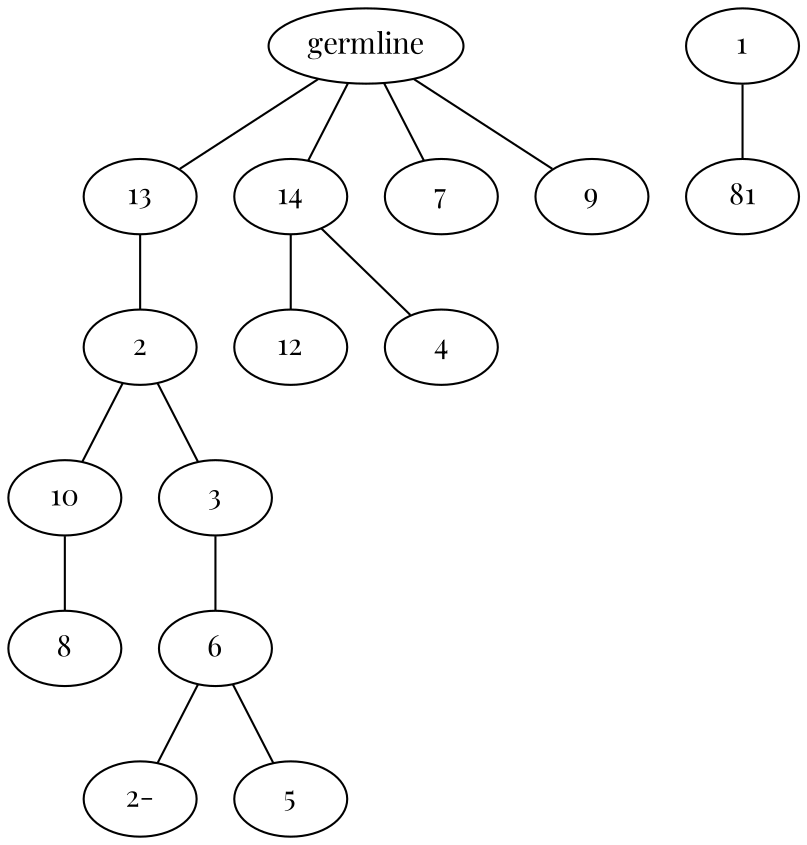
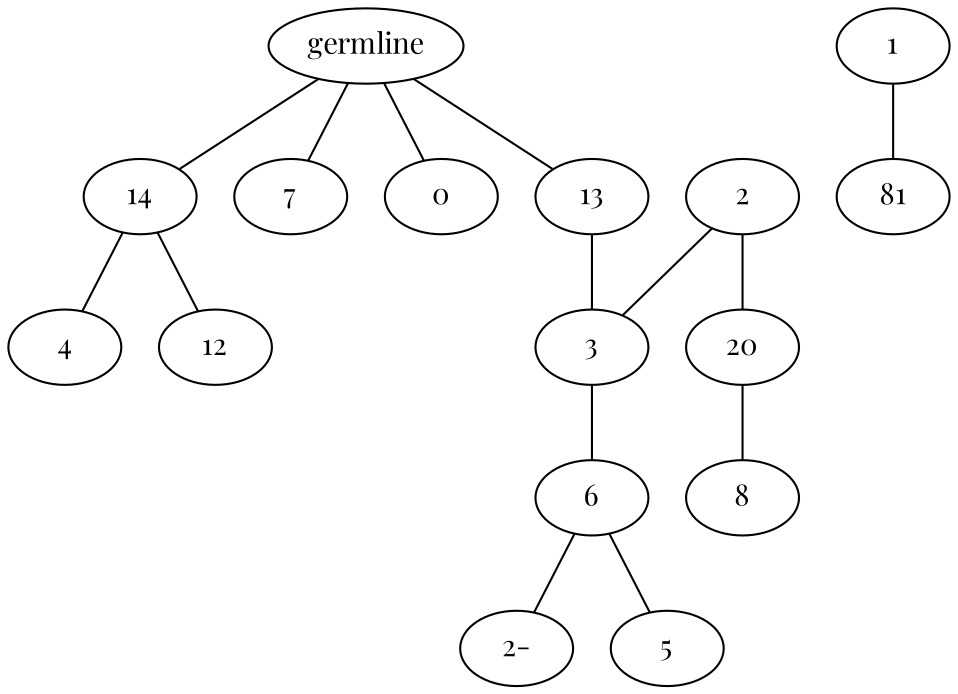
node "9": label "9" -> "0"
edge "13" -- "2": now "13" -- "3"
node "10": label "10" -> "20"
